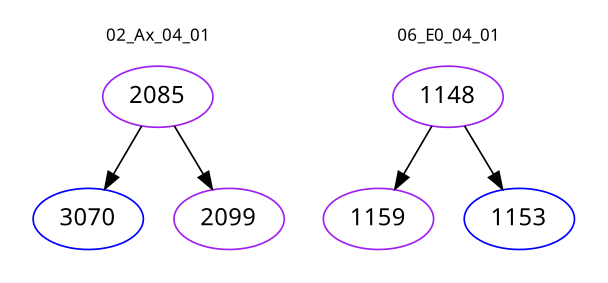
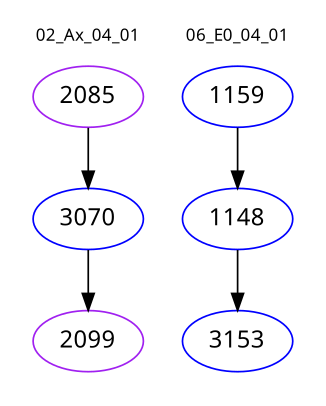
node "1148": color purple -> blue
edge "2085" -> "2099": now "3070" -> "2099"
edge "1148" -> "1159": reversed
node "1159": color purple -> blue
node "1153": label "1153" -> "3153"
